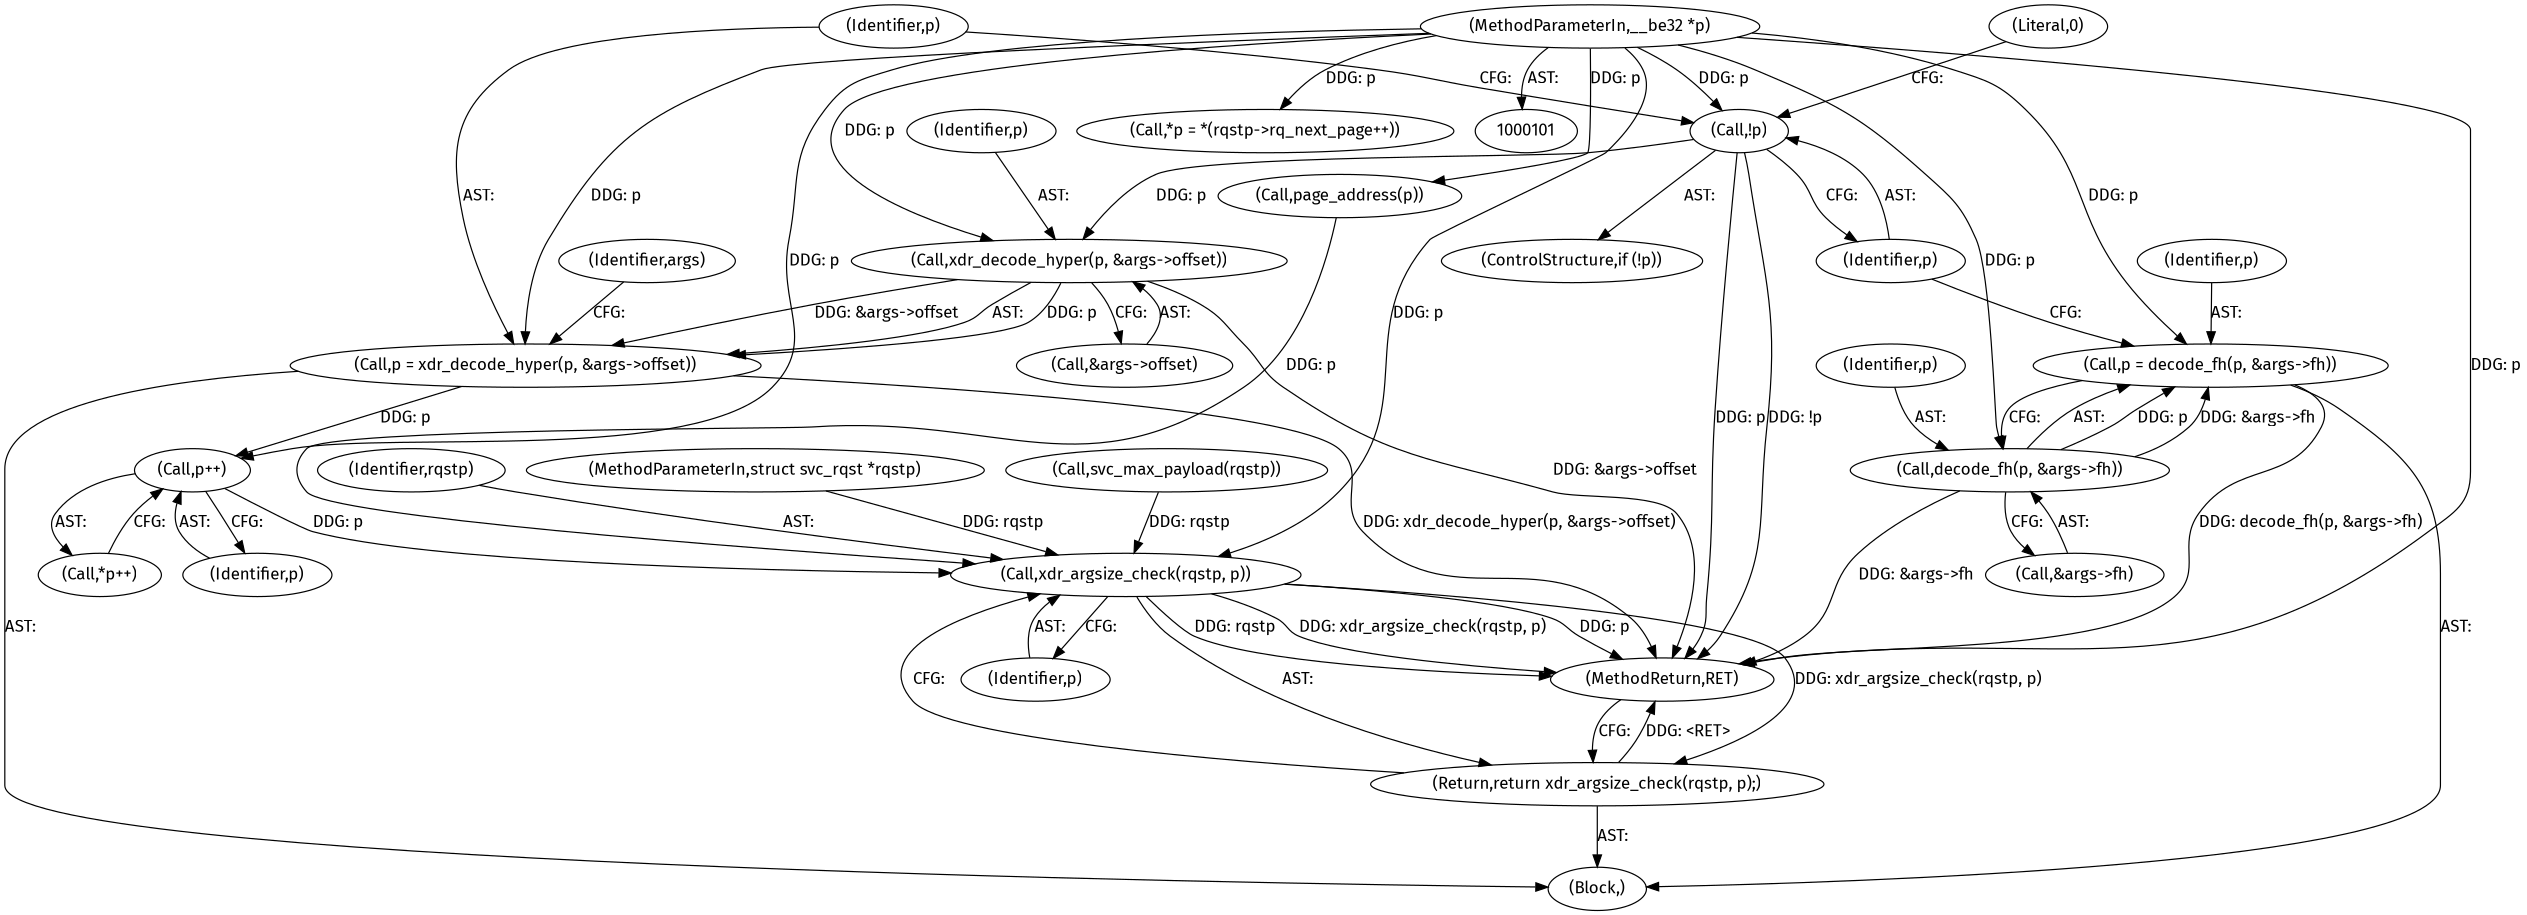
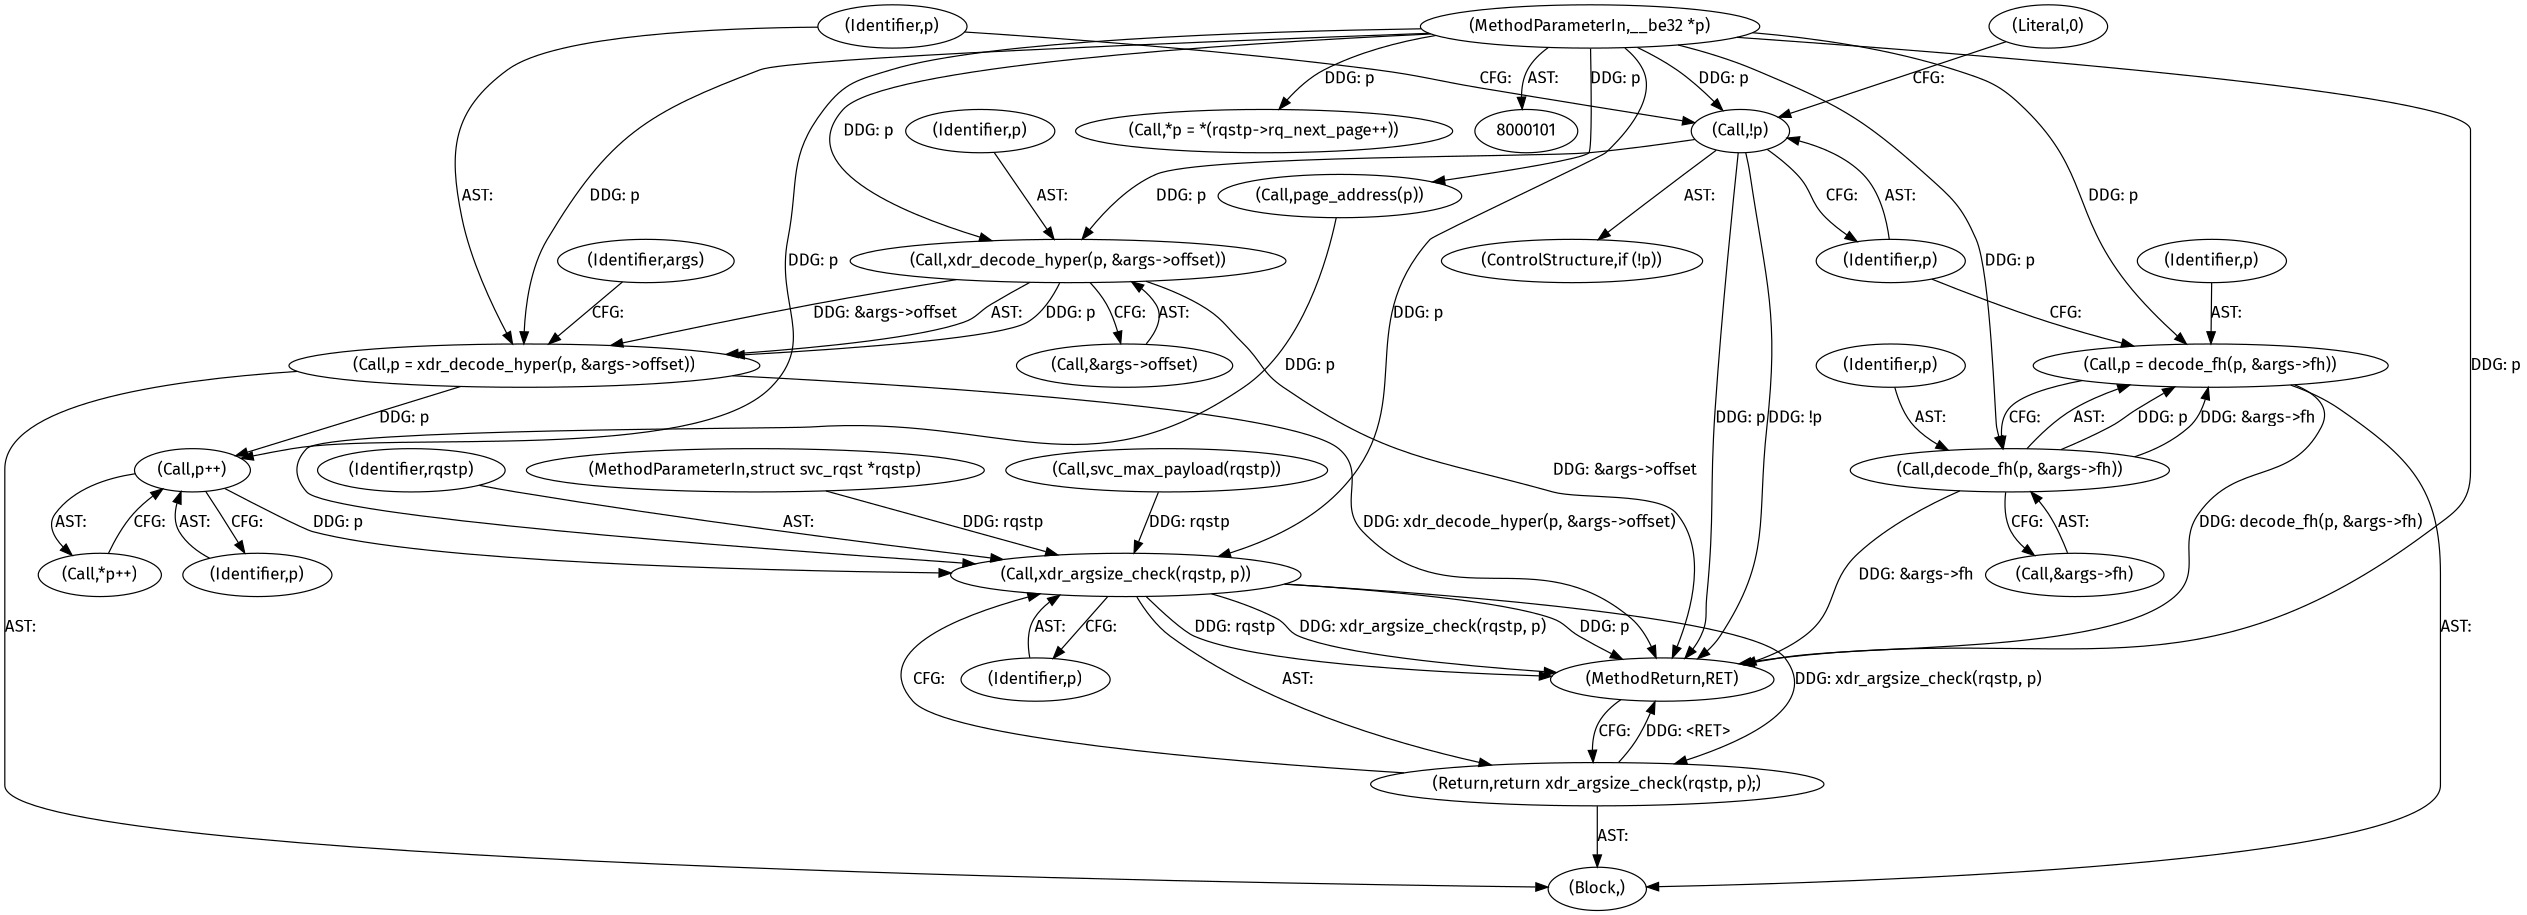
node "1000101": label "1000101" -> "8000101"
